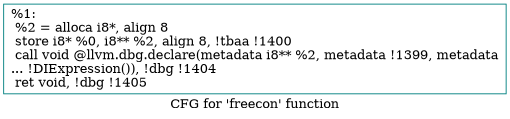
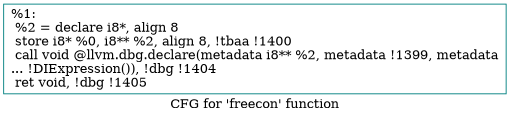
node "%1:": text "%2 = alloca i8*, align 8" -> "%2 = declare i8*, align 8"
